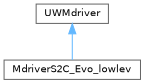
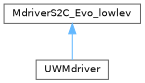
edge "MdriverS2C_Evo_lowlev" -> "UWMdriver": reversed
